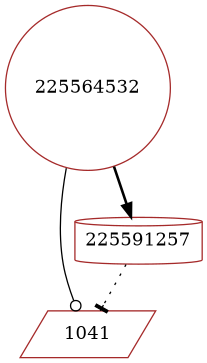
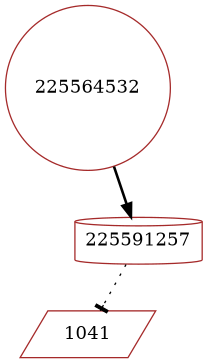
edge "225564532" -> "1041": removed
